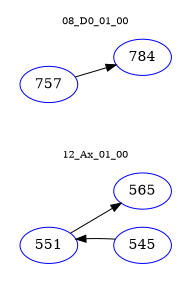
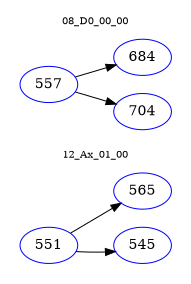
cluster "08_D0_01_00": label "08_D0_01_00" -> "08_D0_00_00"
node "784": label "784" -> "684"
node "757": label "757" -> "557"
node "704": added
edge "545" -> "551": reversed
